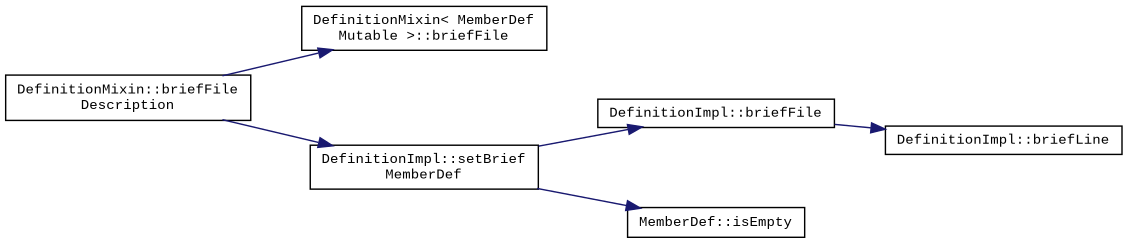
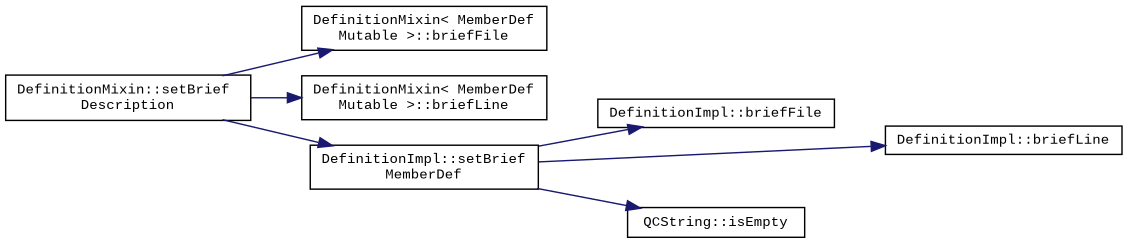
node "DefinitionMixin::briefFile Description": label "DefinitionMixin::briefFile Description" -> "DefinitionMixin::setBrief Description"
node "DefinitionMixin< MemberDef Mutable >::briefLine": added
edge "DefinitionImpl::briefFile" -> "DefinitionImpl::briefLine": now "DefinitionImpl::setBrief MemberDef" -> "DefinitionImpl::briefLine"
node "MemberDef::isEmpty": label "MemberDef::isEmpty" -> "QCString::isEmpty"
